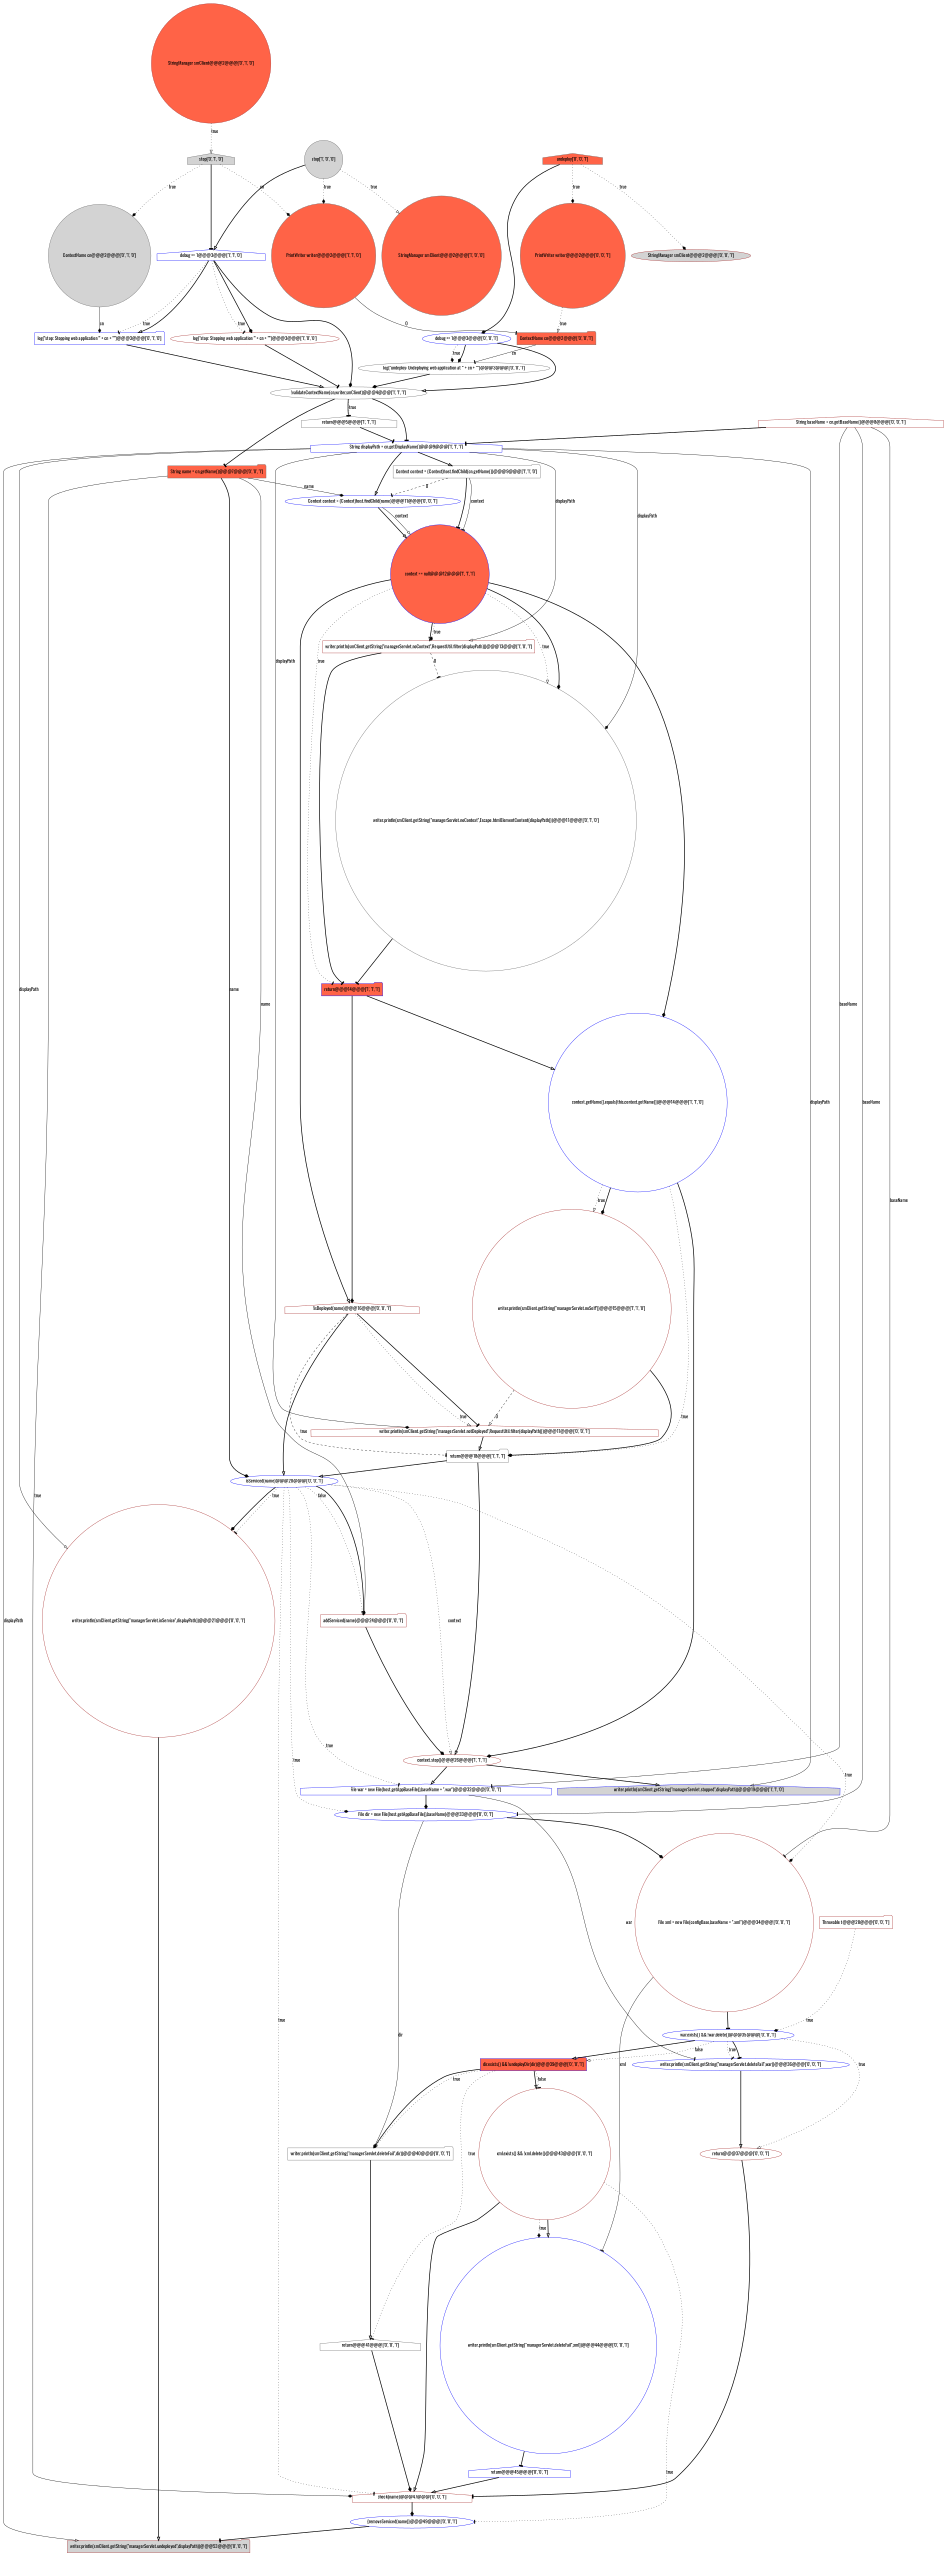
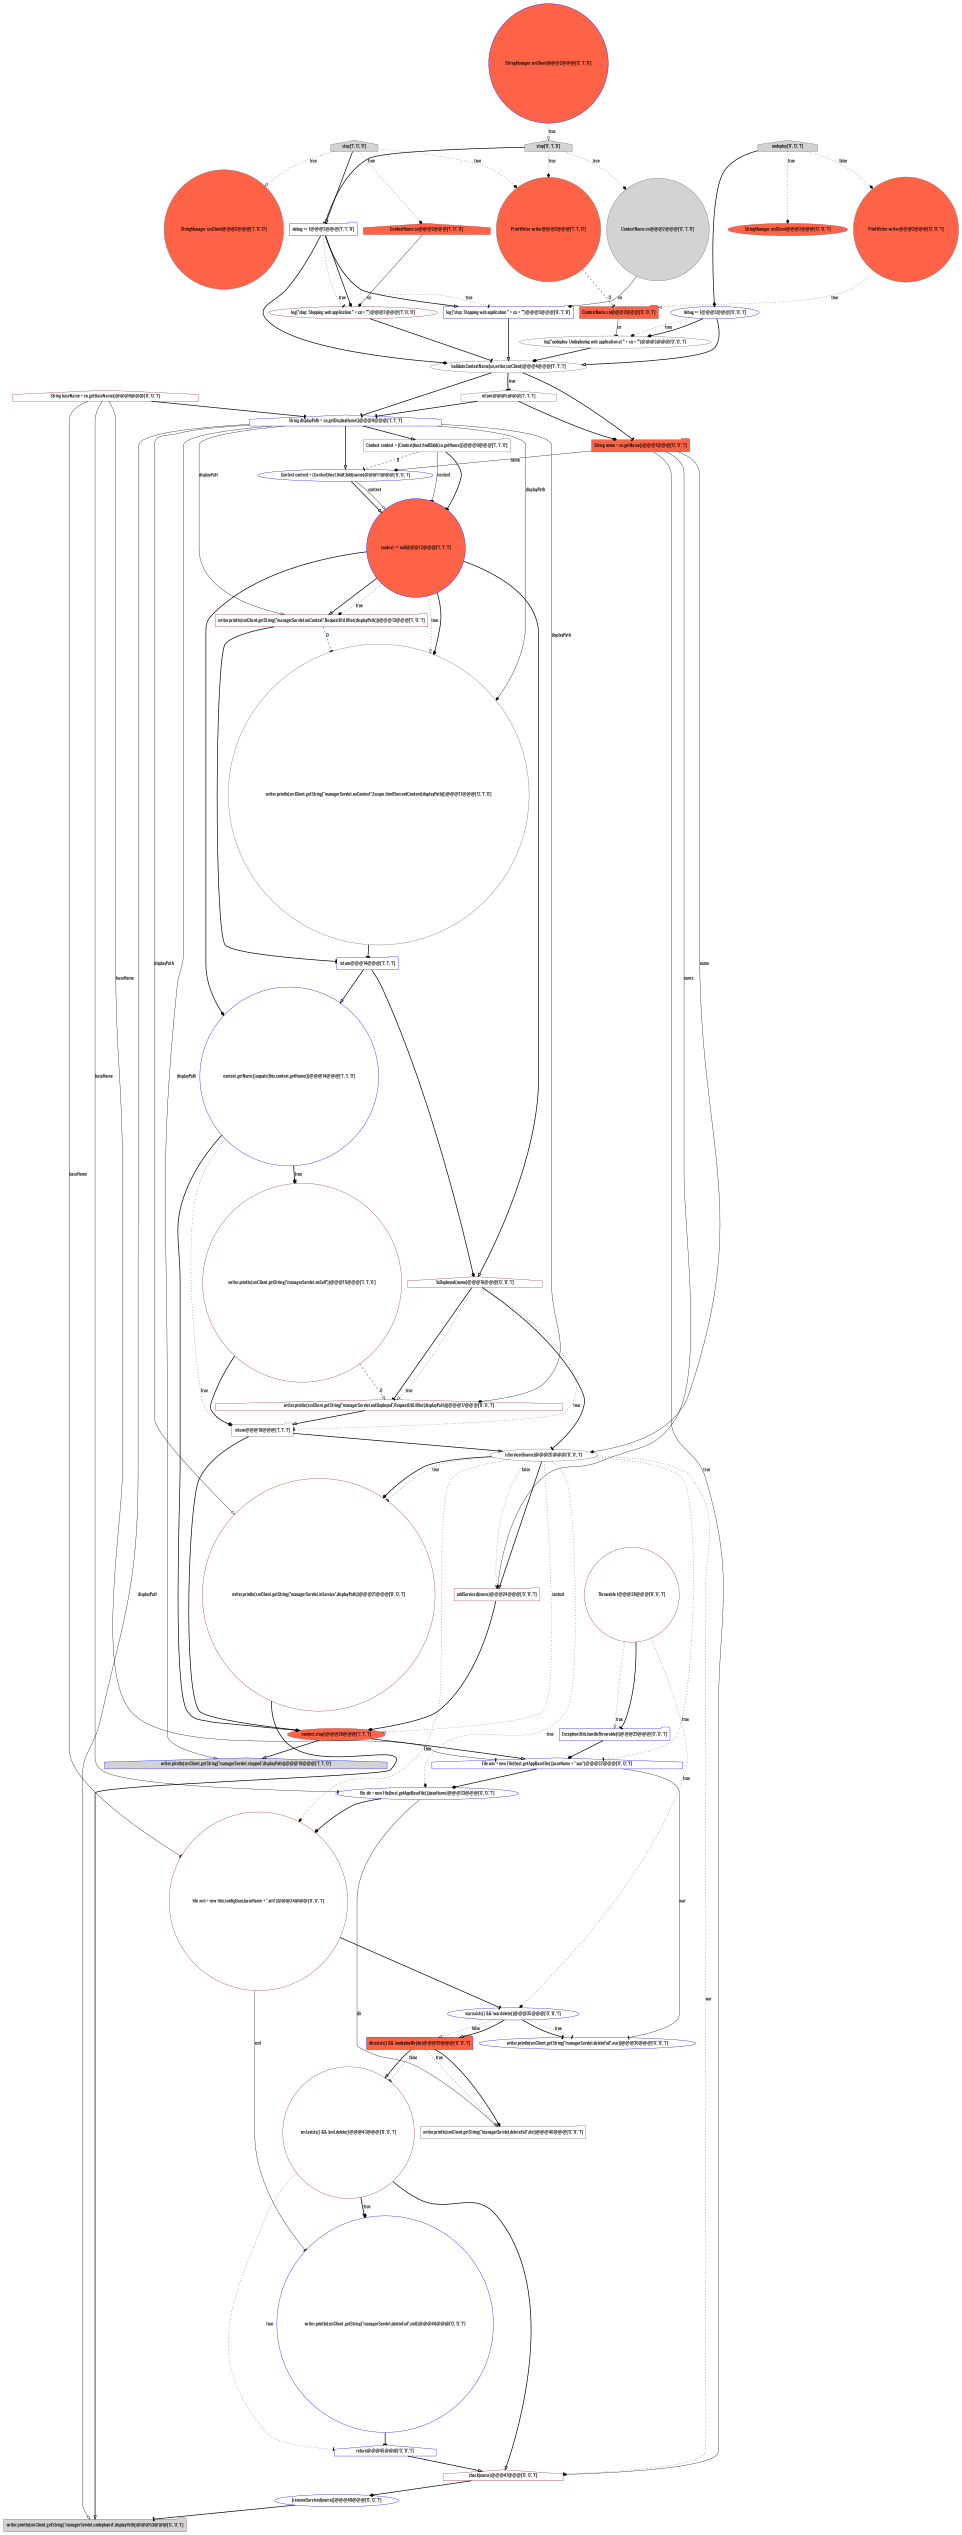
node "StringManager smClient@@@2@@@['0', '1', '0']": color brown -> blue
node "stop['1', '0', '0']": shape circle -> house
node "undeploy['0', '0', '1']": fillcolor tomato -> lightgray
edge "stop['0', '1', '0']" -> "PrintWriter writer@@@2@@@['1', '1', '0']": label "cn" -> "true"
edge "undeploy['0', '0', '1']" -> "PrintWriter writer@@@2@@@['0', '0', '1']": label "true" -> "false"
node "ContextName cn@@@2@@@['1', '0', '0']": added
node "debug >= 1@@@3@@@['1', '1', '0']": shape house -> folder
node "StringManager smClient@@@2@@@['0', '0', '1']": fillcolor lightgray -> tomato
edge "PrintWriter writer@@@2@@@['1', '1', '0']" -> "ContextName cn@@@2@@@['0', '0', '1']": style solid -> dashed
edge "return@@@5@@@['1', '1', '1']" -> "String name = cn.getName()@@@7@@@['0', '0', '1']": added
edge "context == null@@@12@@@['1', '1', '1']" -> "return@@@14@@@['1', '1', '1']": removed, label "true"
edge "String name = cn.getName()@@@7@@@['0', '0', '1']" -> "isServiced(name)@@@20@@@['0', '0', '1']": style bold -> solid
node "return@@@14@@@['1', '1', '1']": fillcolor tomato -> white
edge "!isDeployed(name)@@@16@@@['0', '0', '1']" -> "isServiced(name)@@@20@@@['0', '0', '1']": arrowhead onormal -> tee
edge "!isDeployed(name)@@@16@@@['0', '0', '1']" -> "return@@@18@@@['1', '1', '1']": style dashed -> dotted
node "isServiced(name)@@@20@@@['0', '0', '1']": color blue -> gray40
node "ExceptionUtils.handleThrowable(t)@@@29@@@['0', '0', '1']": added
node "context.stop()@@@26@@@['1', '1', '1']": fillcolor white -> tomato
node "Throwable t@@@28@@@['0', '0', '1']": shape folder -> circle
edge "isServiced(name)@@@20@@@['0', '0', '1']" -> "check(name)@@@47@@@['0', '0', '1']": label "true" -> "war"
node "return@@@37@@@['0', '0', '1']": removed
node "return@@@41@@@['0', '0', '1']": removed
edge "xml.exists() && !xml.delete()@@@43@@@['0', '0', '1']" -> "{removeServiced(name)}@@@49@@@['0', '0', '1']": now "xml.exists() && !xml.delete()@@@43@@@['0', '0', '1']" -> "return@@@45@@@['0', '0', '1']"
